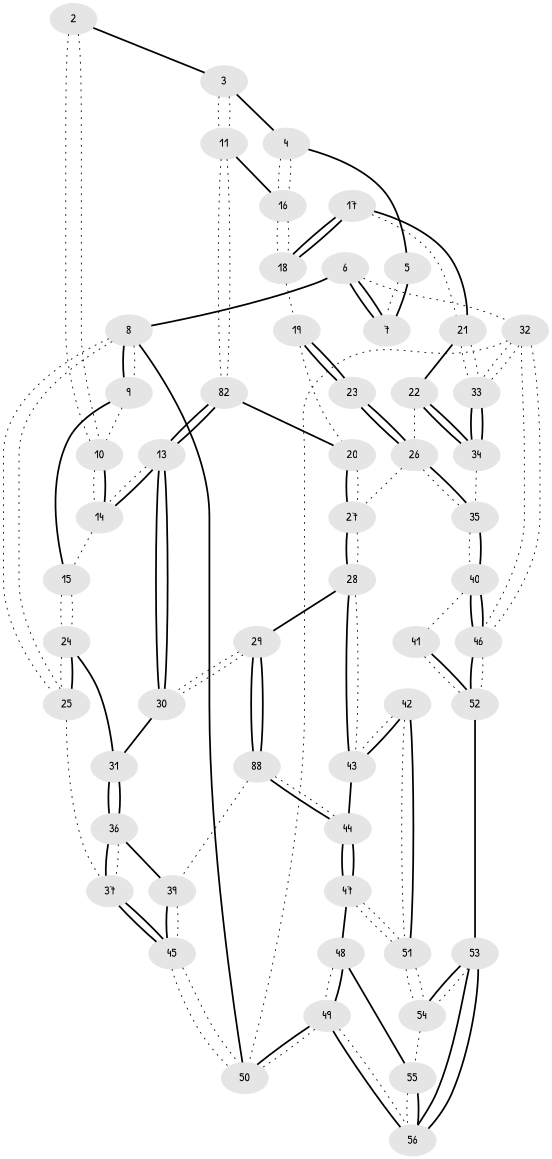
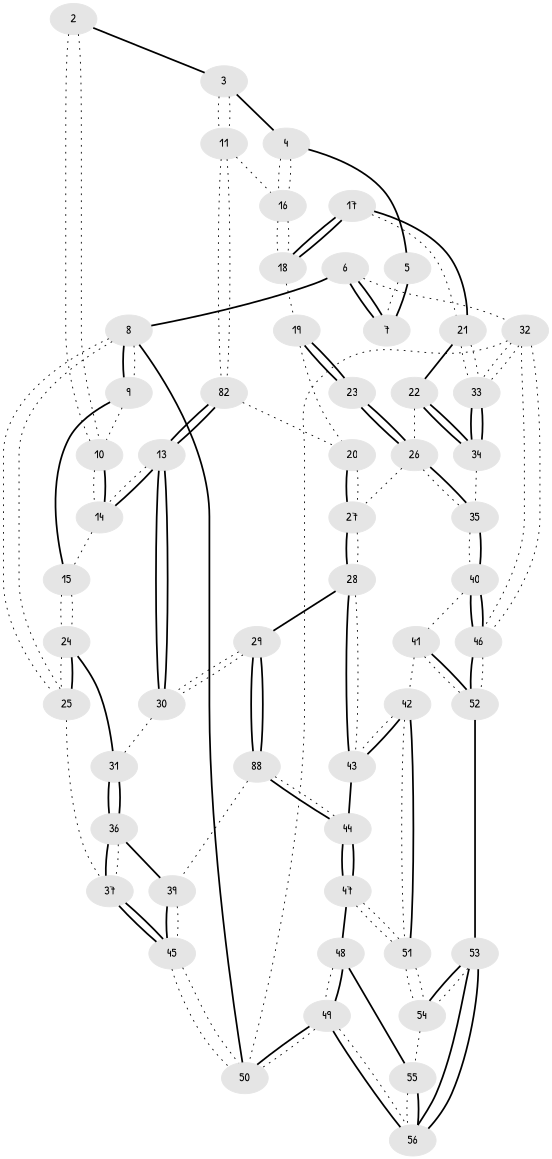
edge "11" -- "16": style bold -> dotted
edge "82" -- "20": style bold -> dotted
edge "41" -- "42": added
edge "30" -- "31": style bold -> dotted
